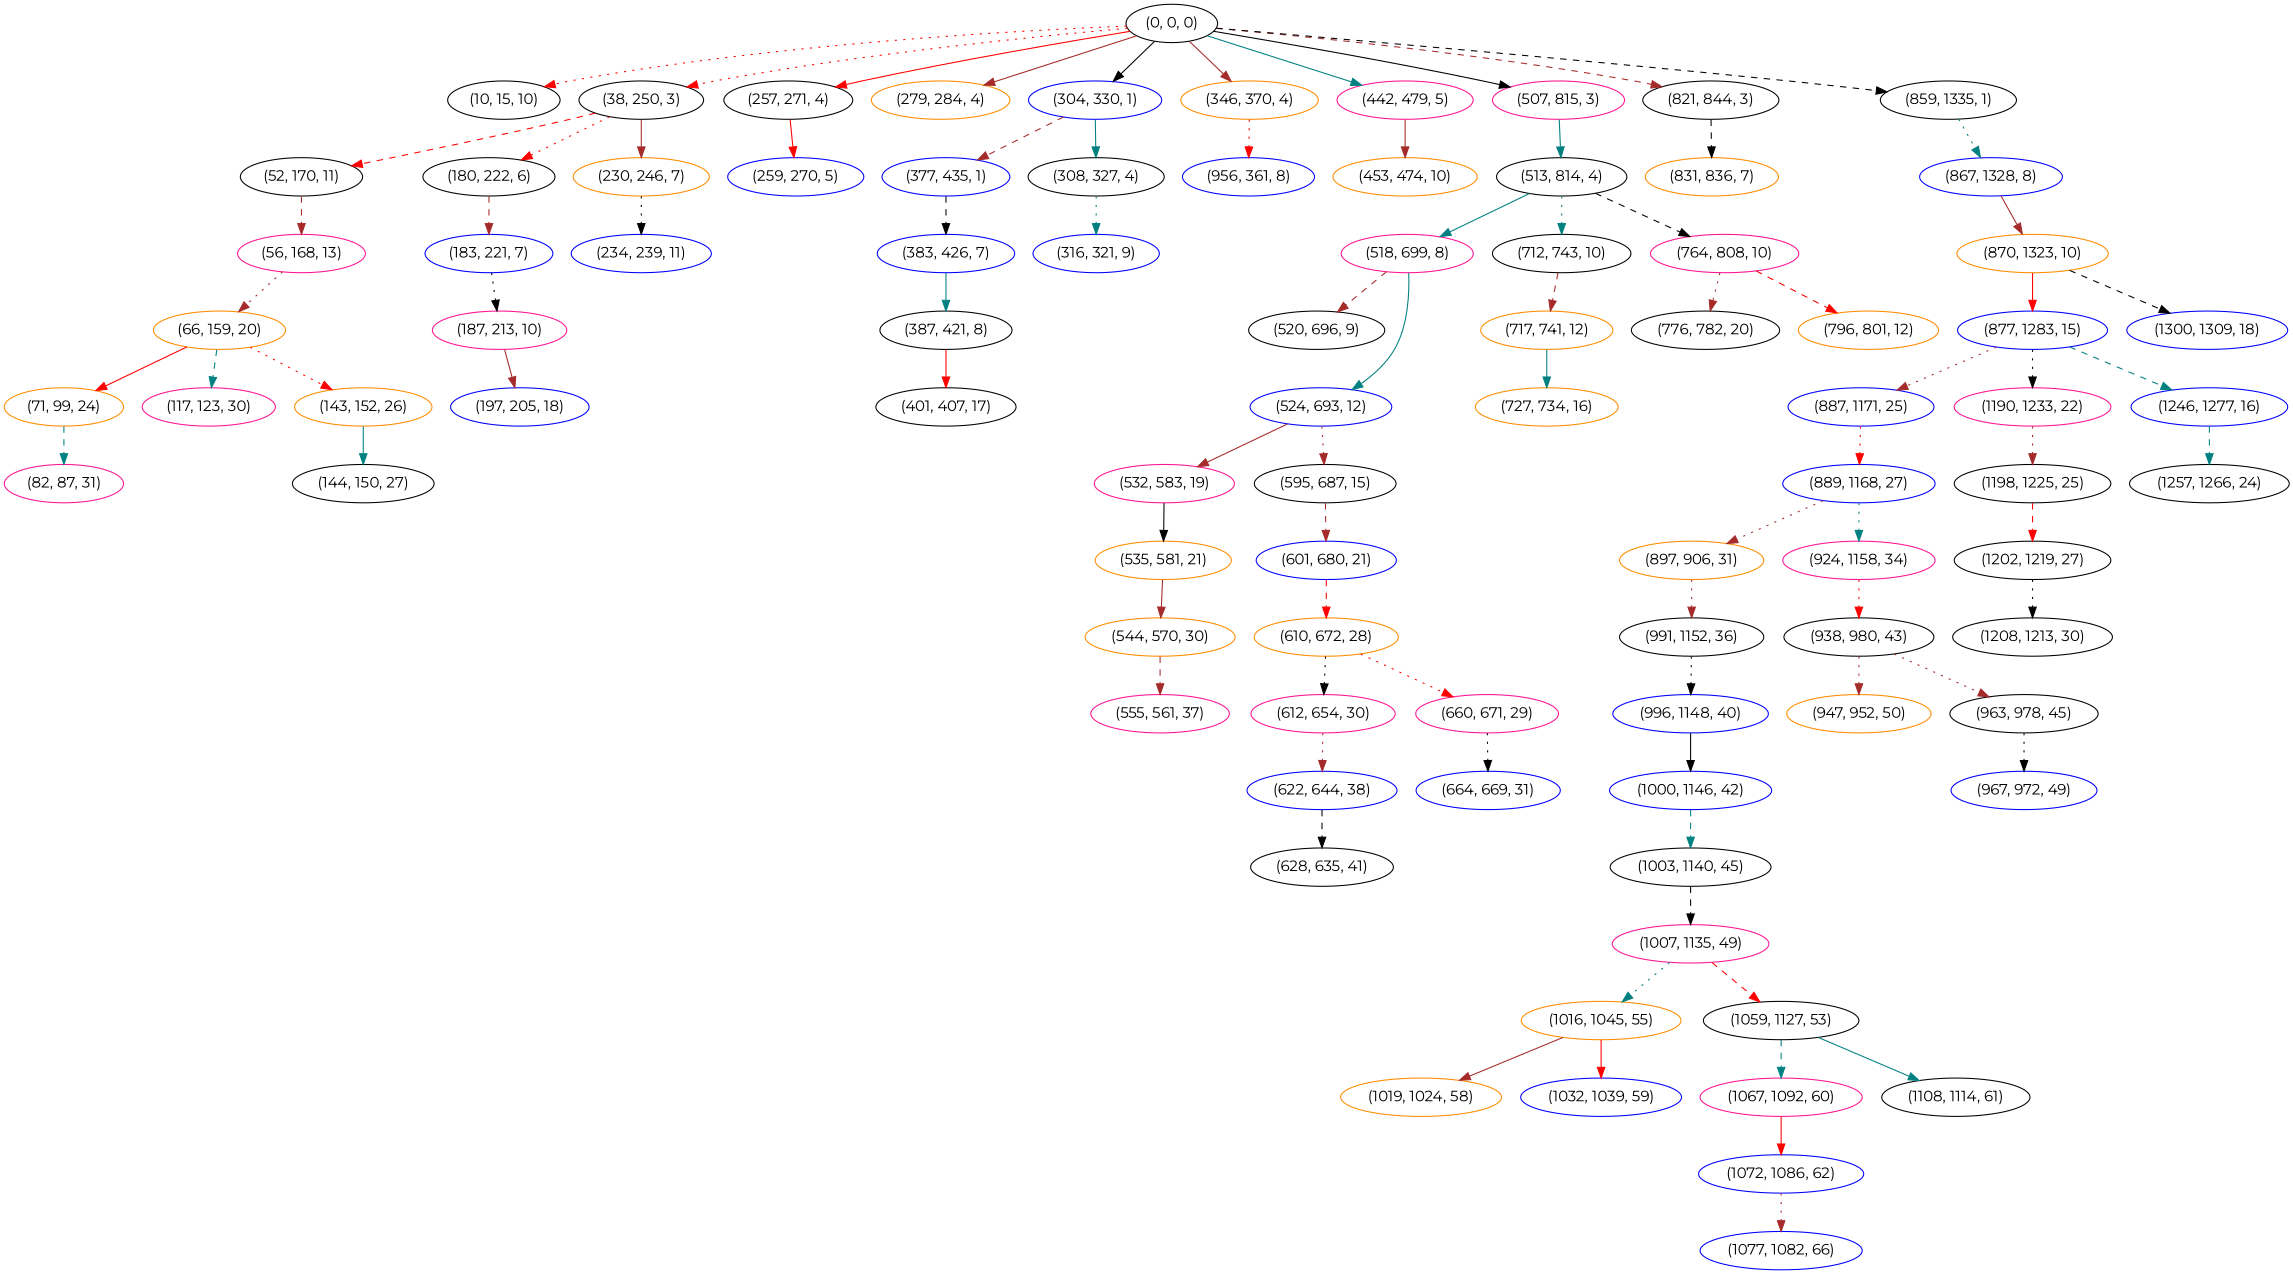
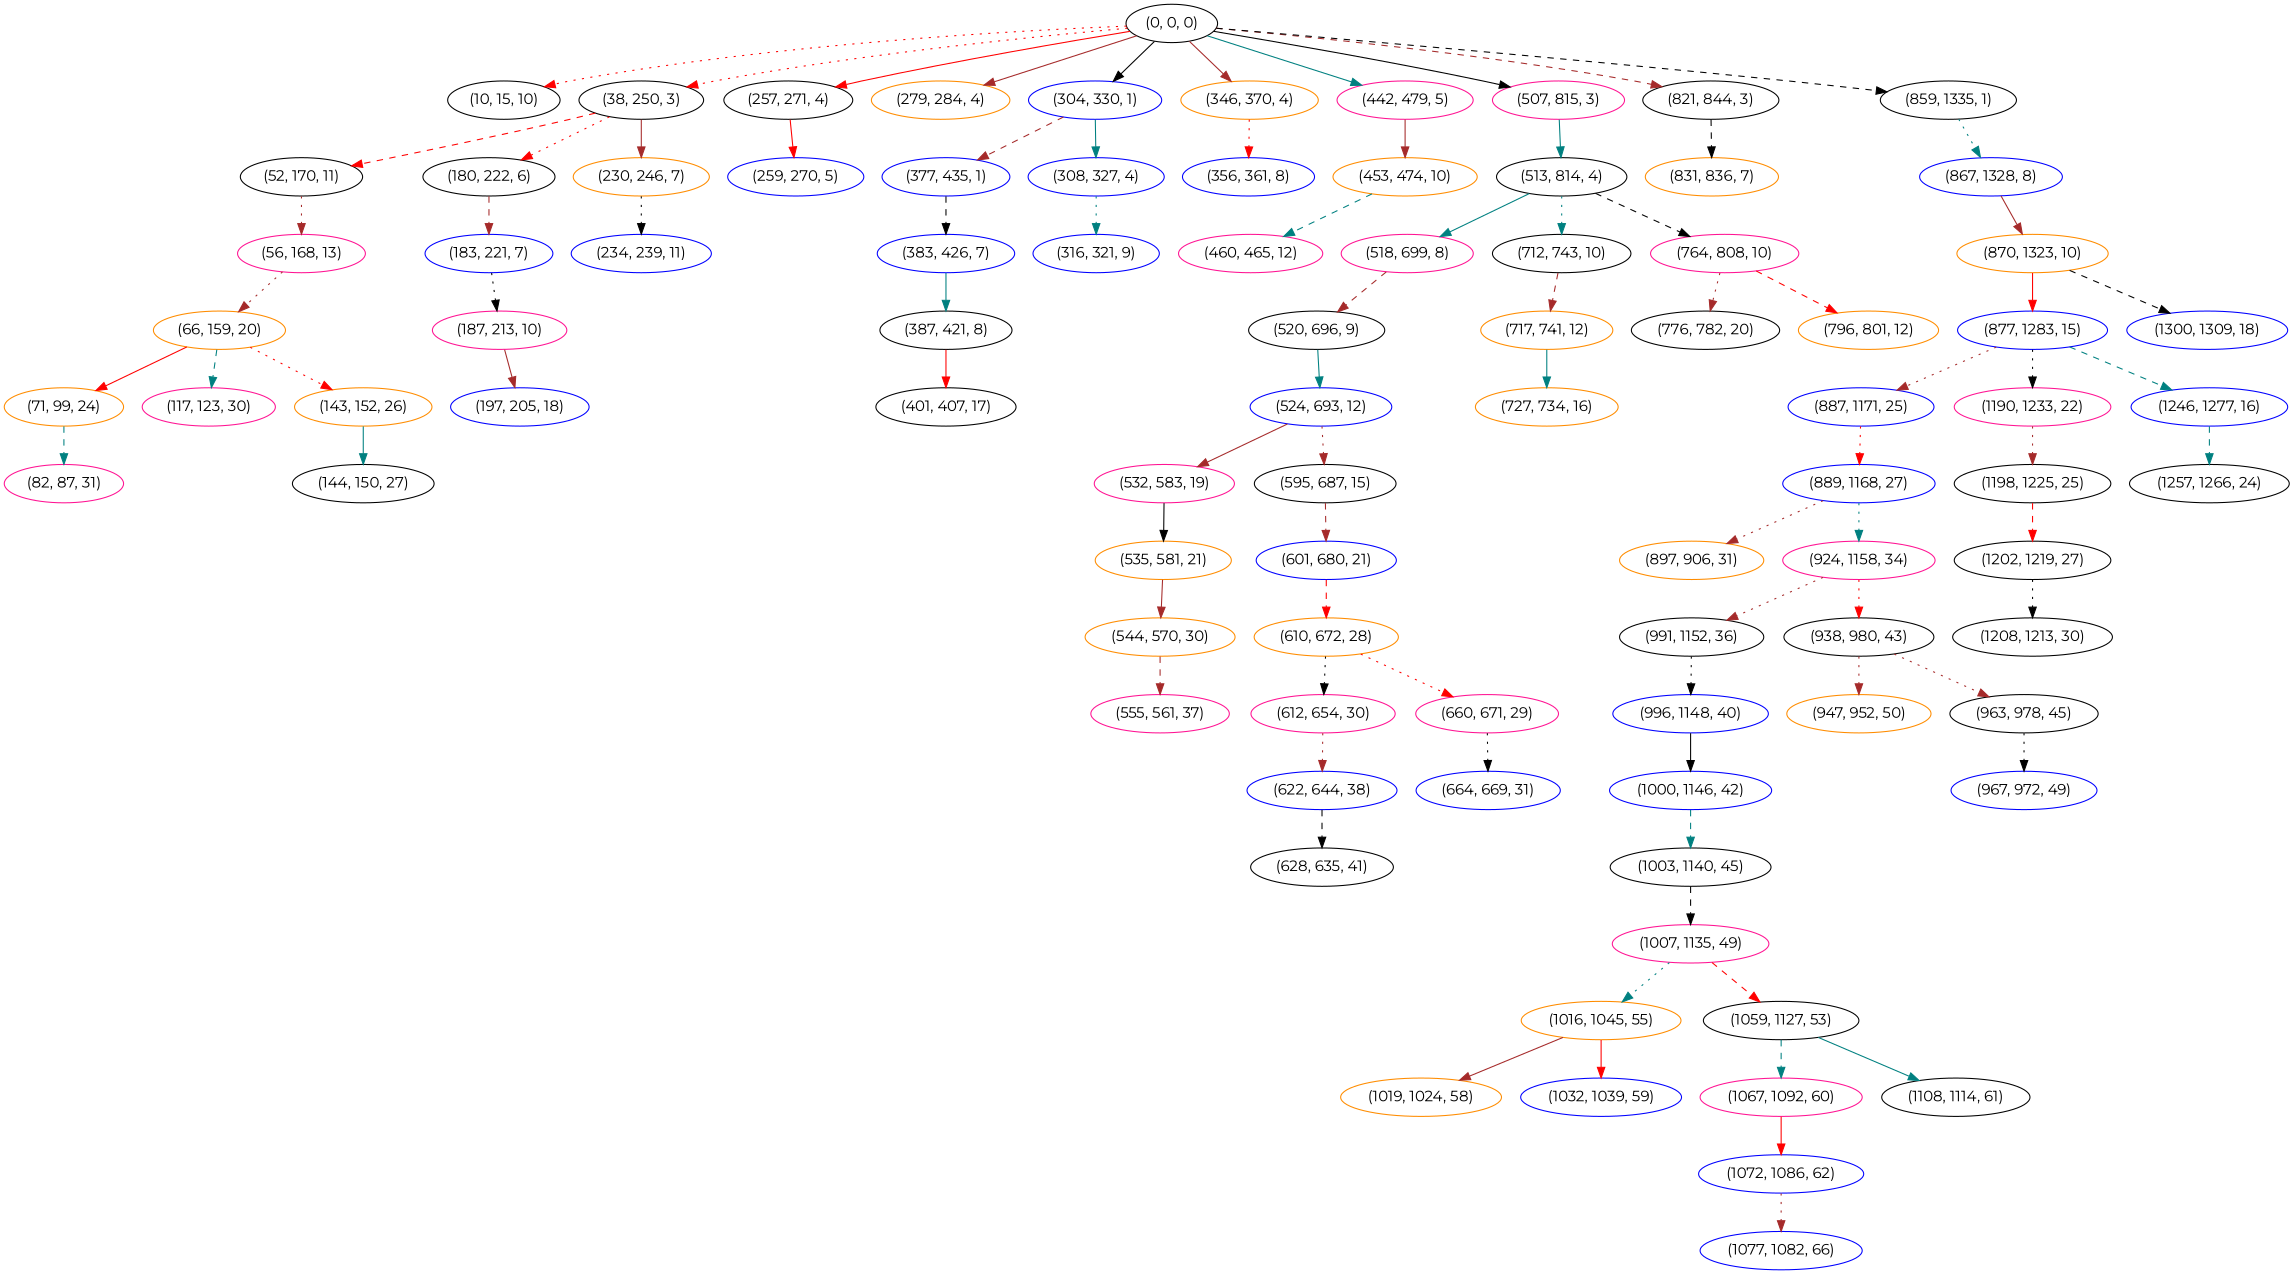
node "(308, 327, 4)": color black -> blue
node "(956, 361, 8)": label "(956, 361, 8)" -> "(356, 361, 8)"
edge "(52, 170, 11)" -> "(56, 168, 13)": style dashed -> dotted
node "(460, 465, 12)": added
edge "(518, 699, 8)" -> "(524, 693, 12)": now "(520, 696, 9)" -> "(524, 693, 12)"
edge "(897, 906, 31)" -> "(991, 1152, 36)": now "(924, 1158, 34)" -> "(991, 1152, 36)"
